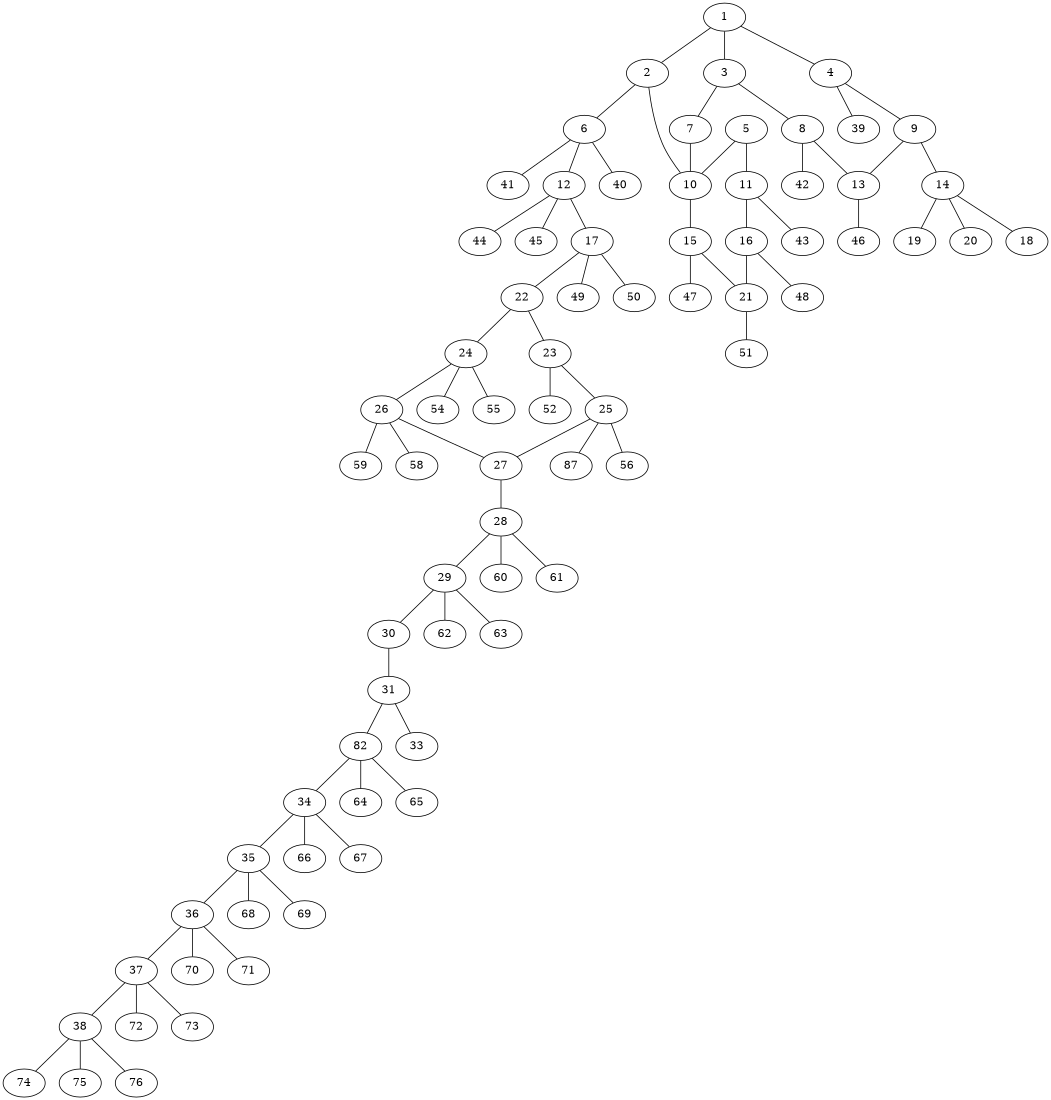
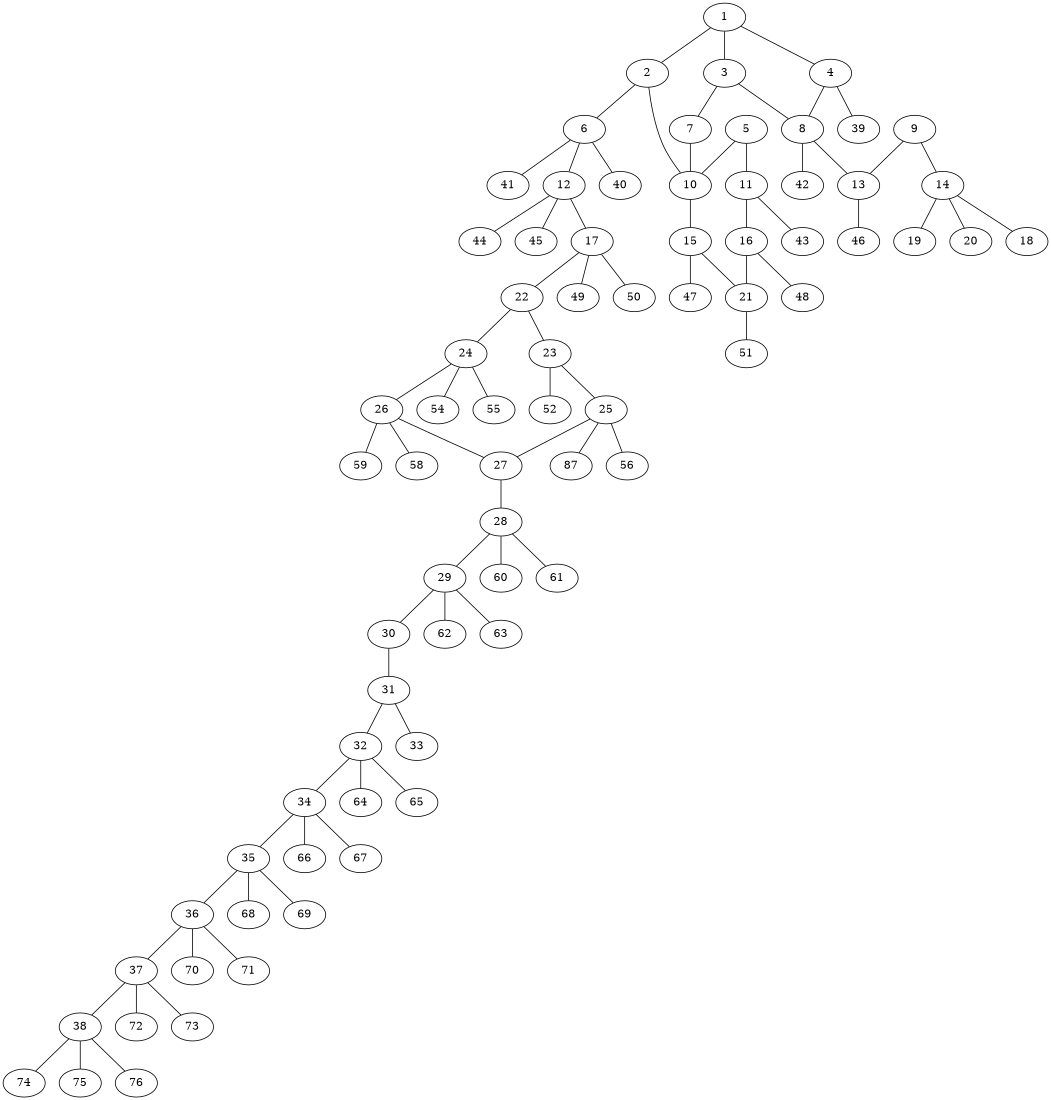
edge "4" -- "9": now "4" -- "8"
node "82": label "82" -> "32"
